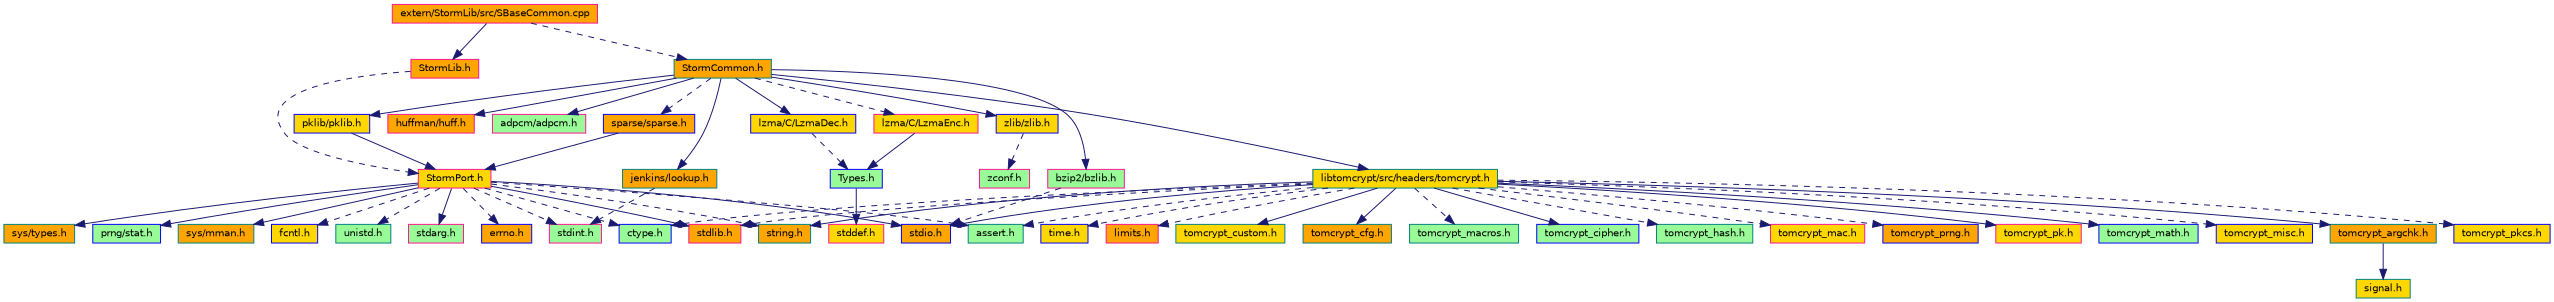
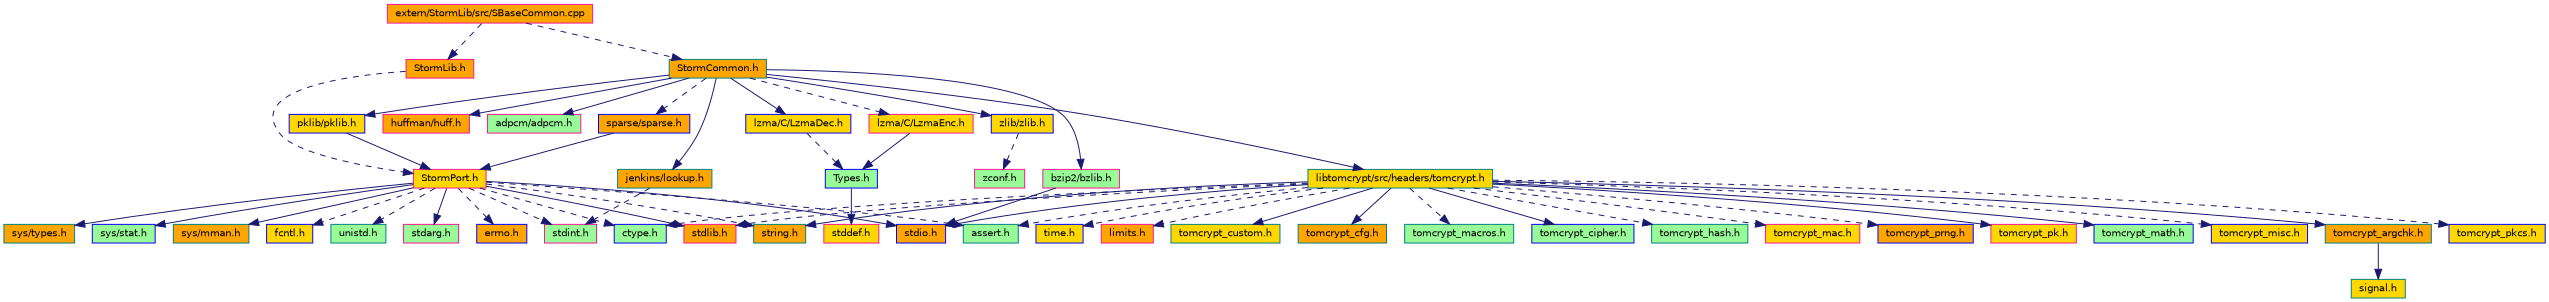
edge "extern/StormLib/src/SBaseCommon.cpp" -> "StormLib.h": style solid -> dashed
edge "bzip2/bzlib.h" -> "stdio.h": style dashed -> solid
node "prng/stat.h": label "prng/stat.h" -> "sys/stat.h"
